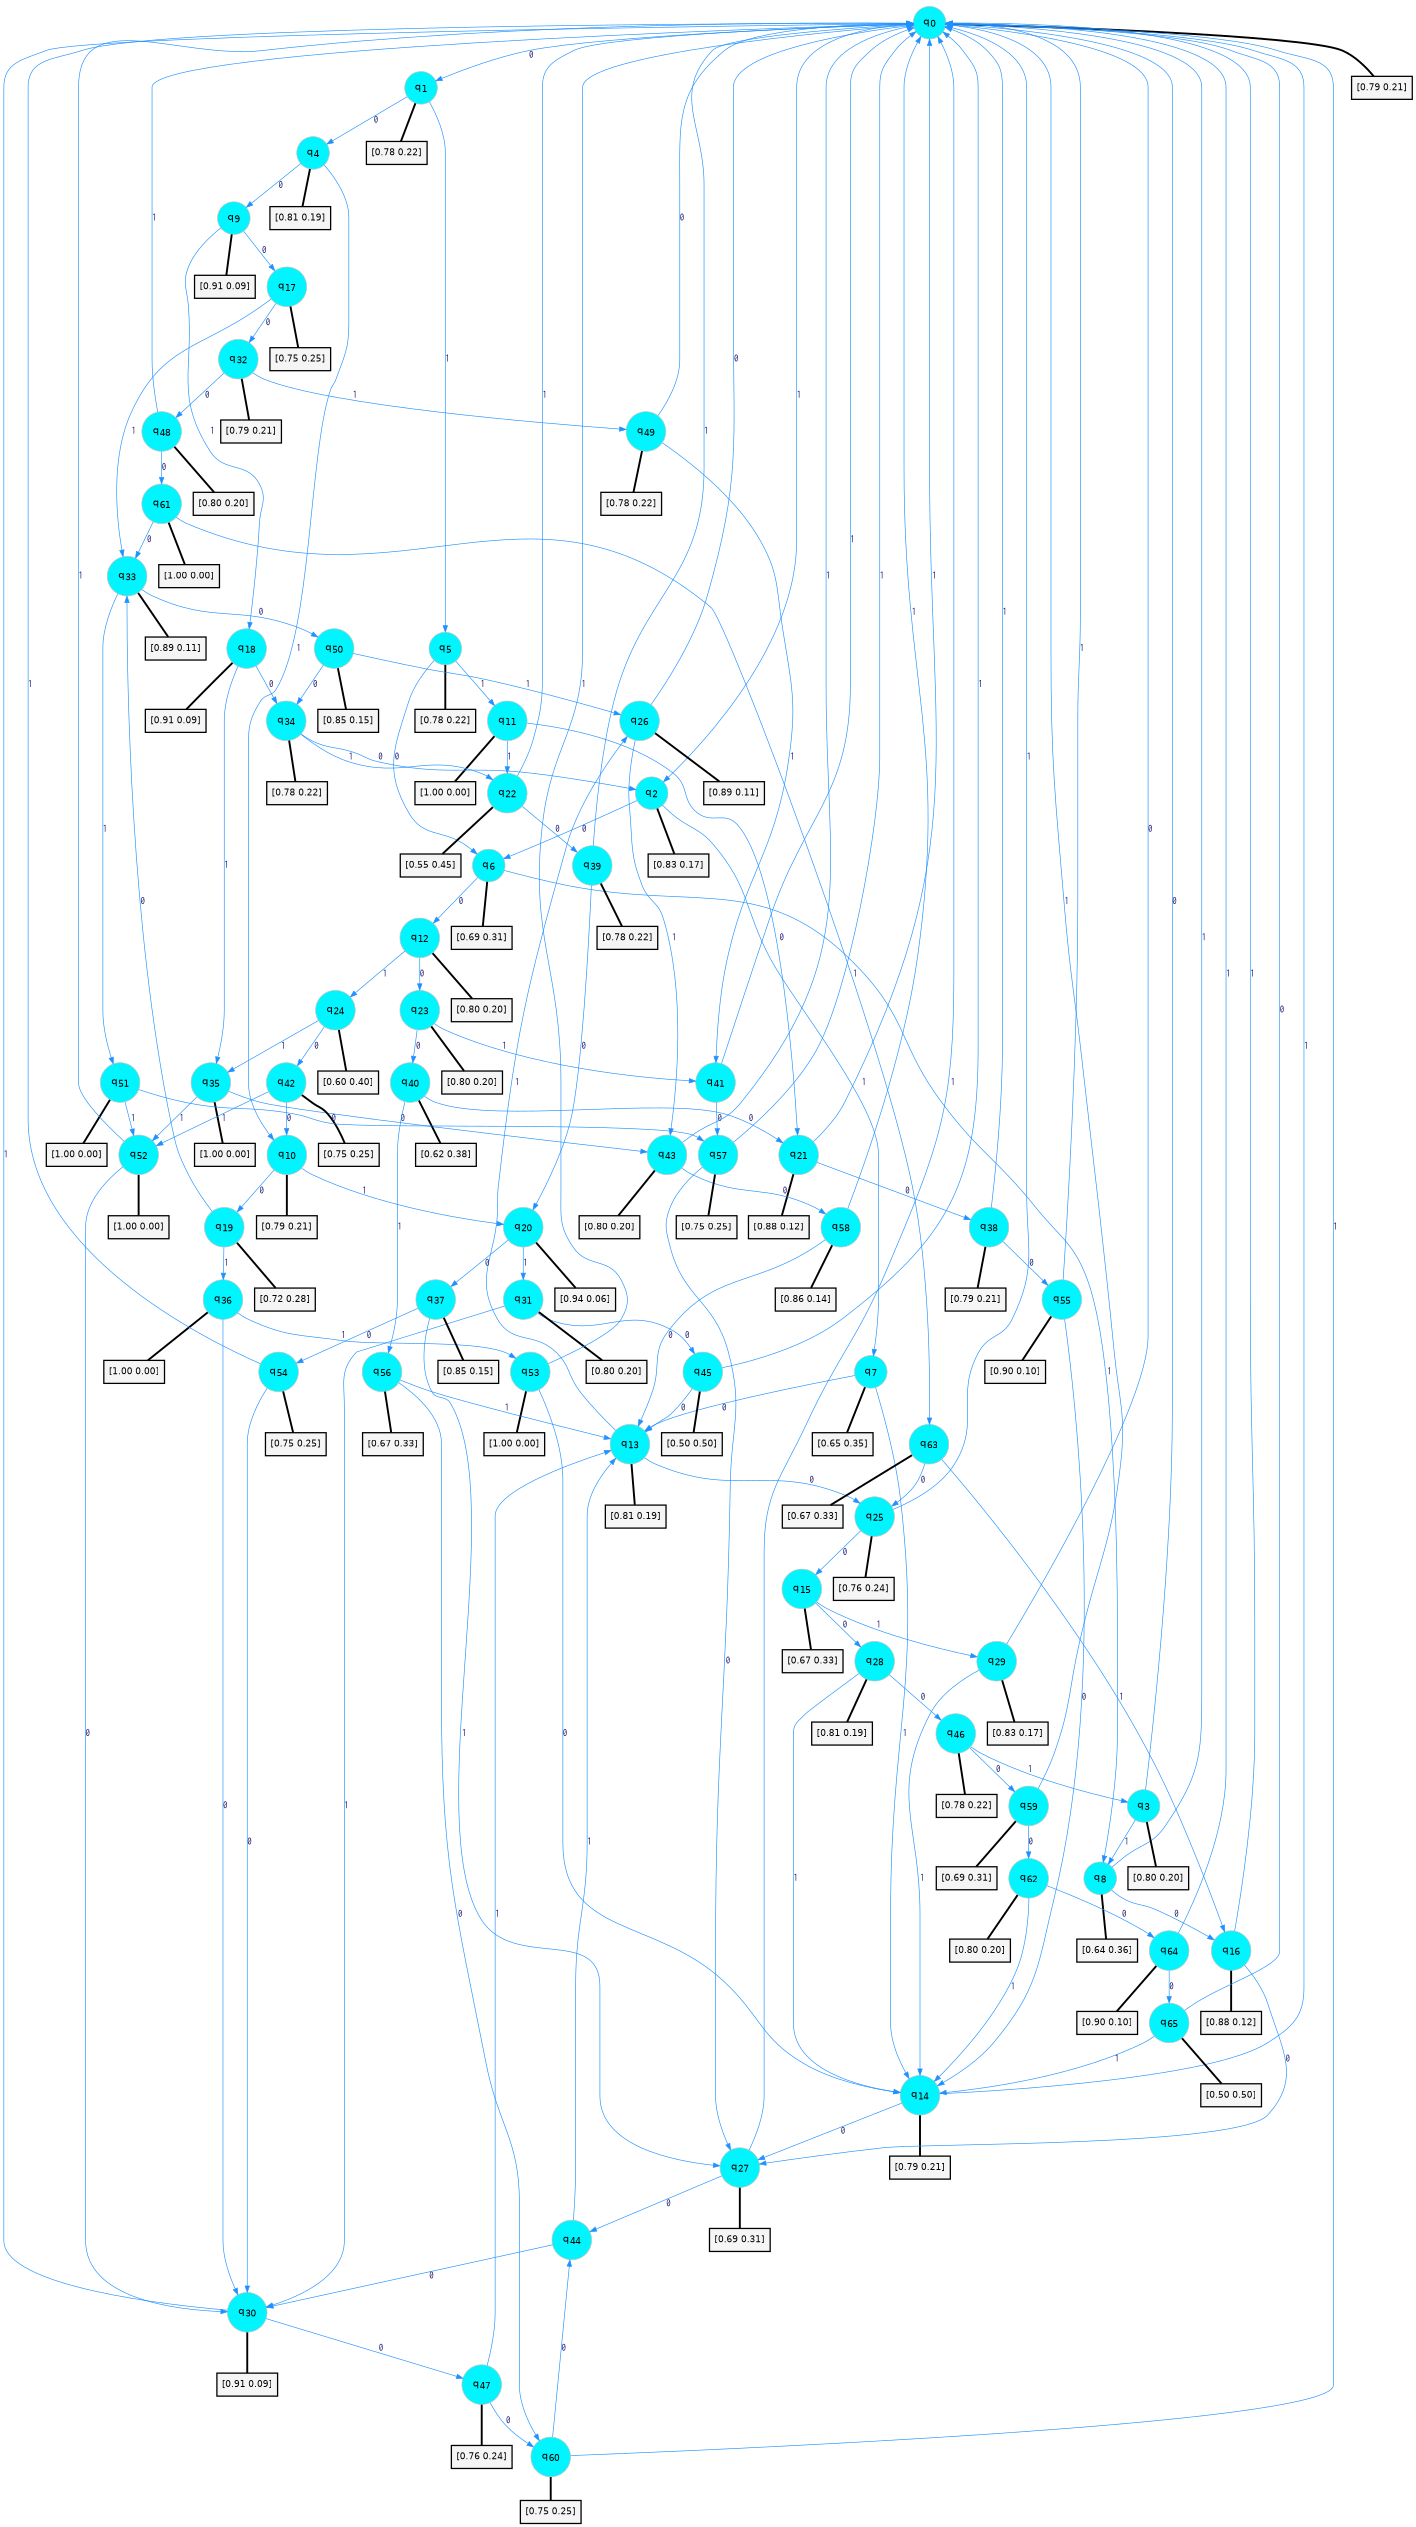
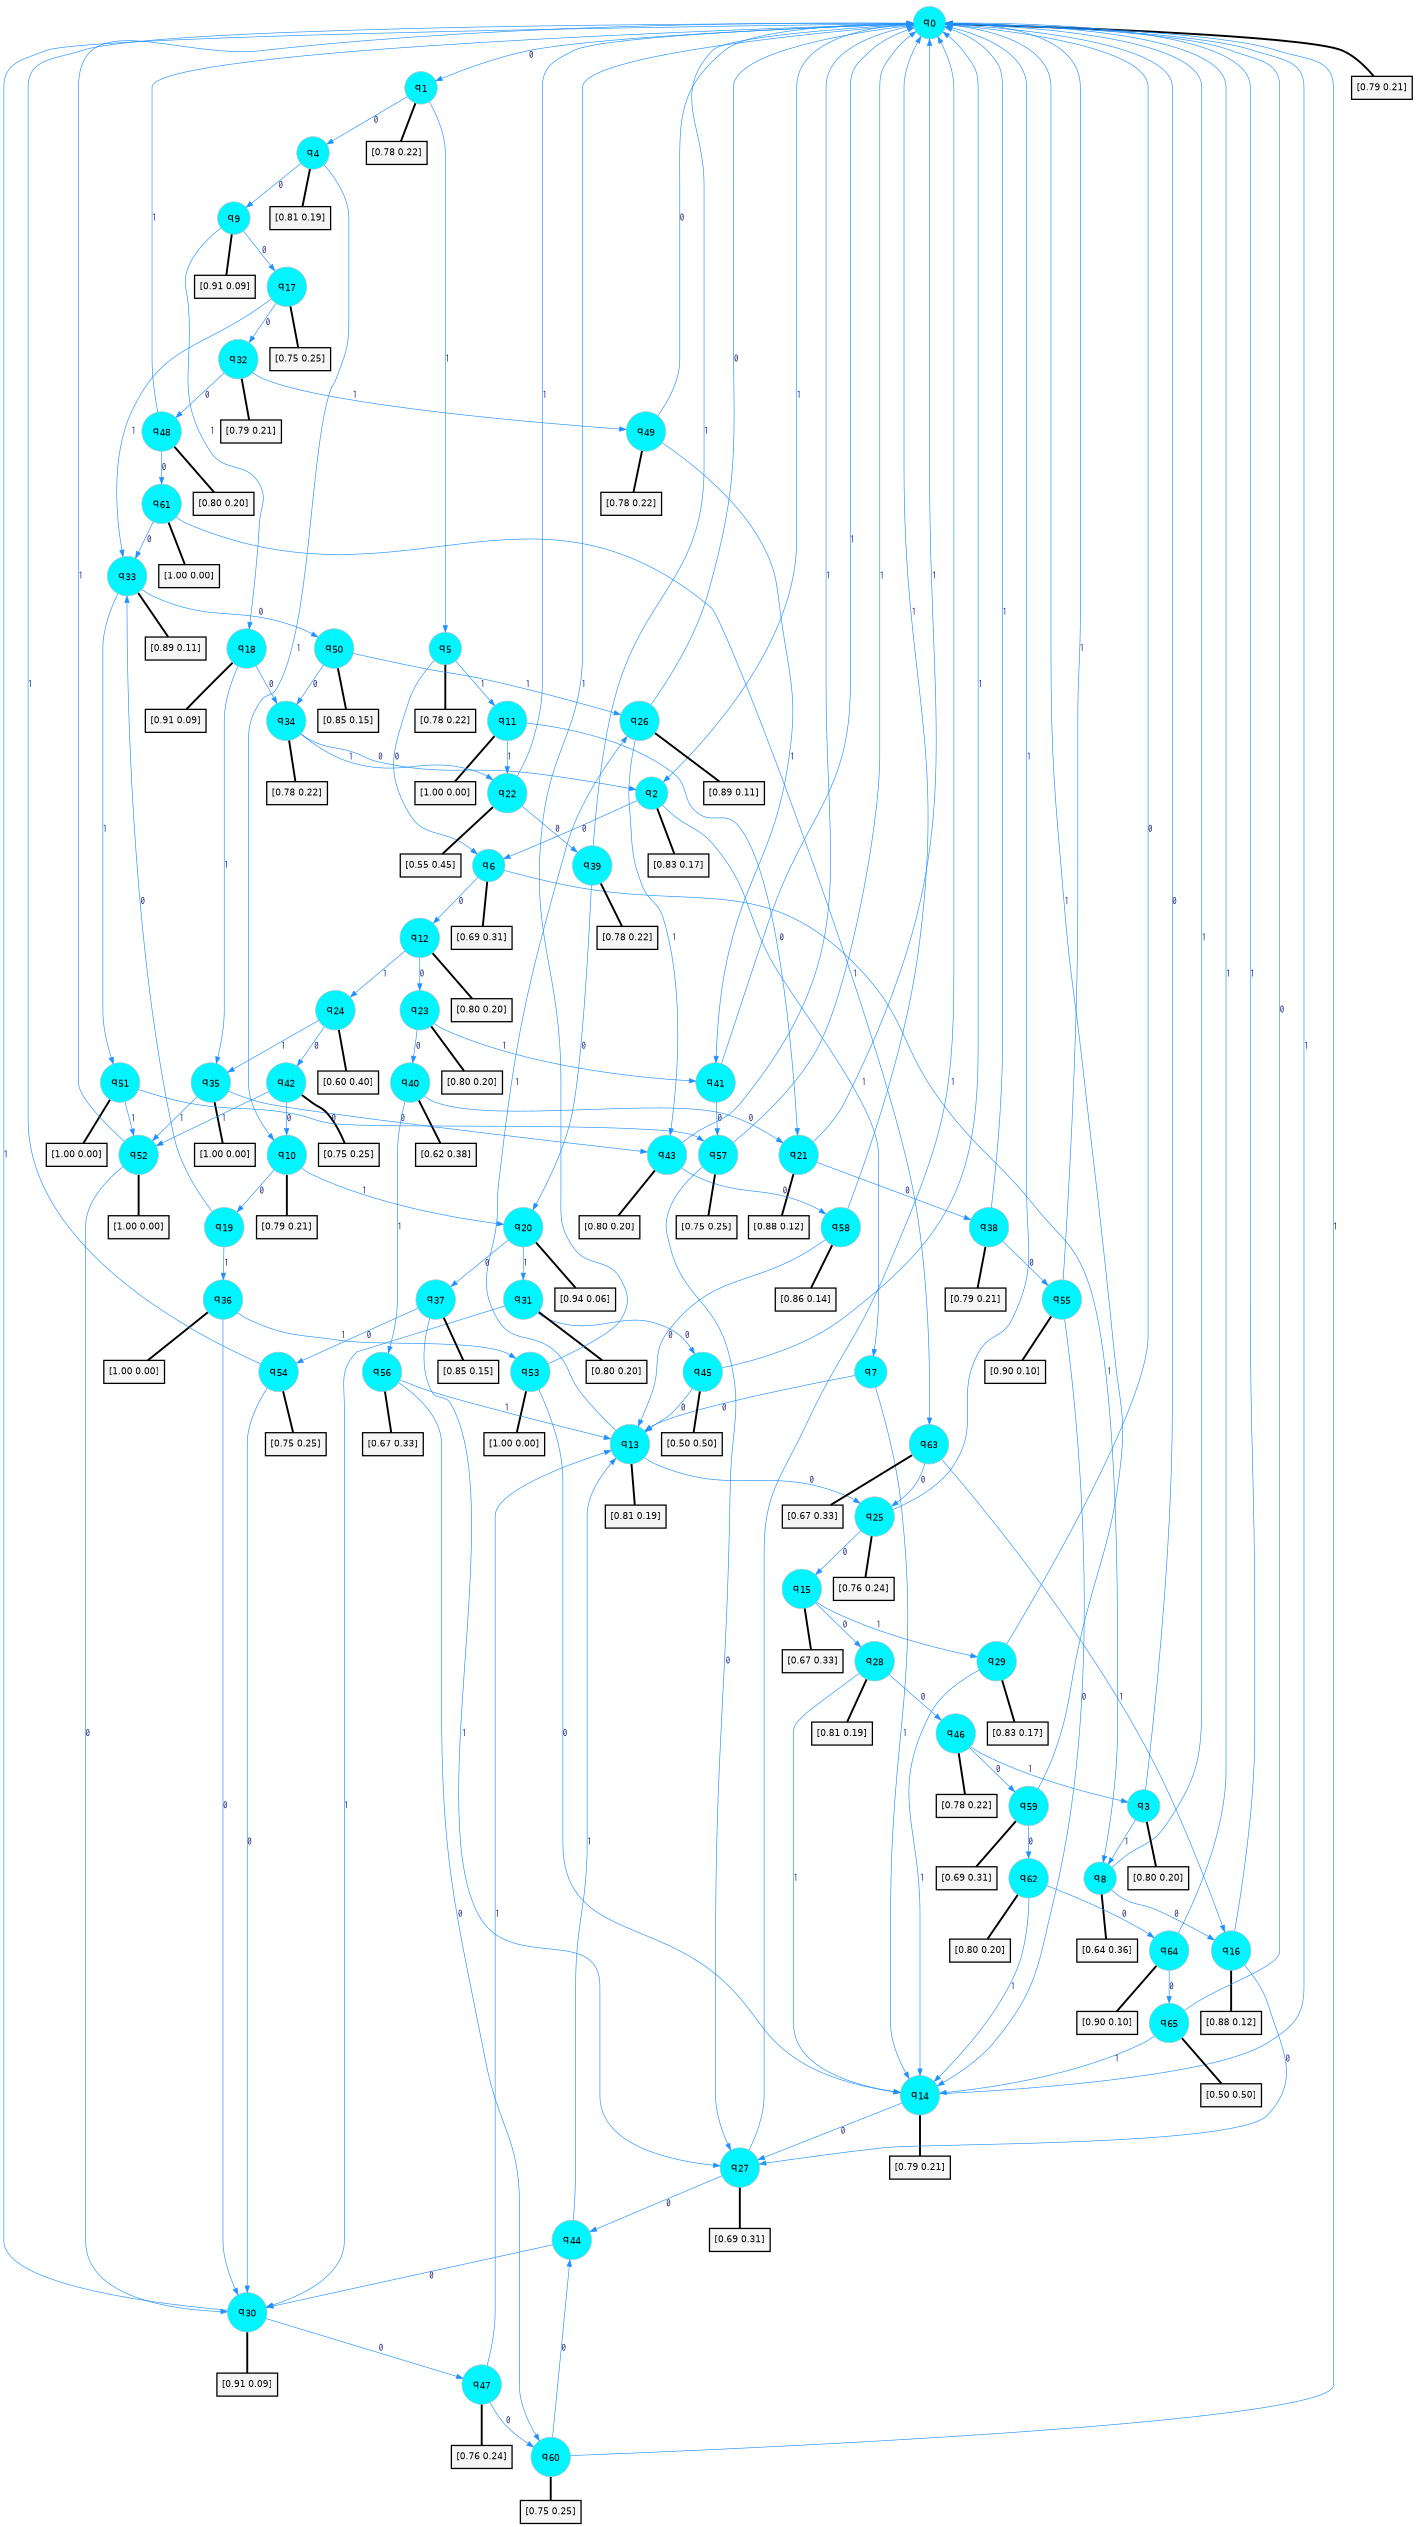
node "[0.72 0.28]": removed
node "[0.65 0.35]": removed
